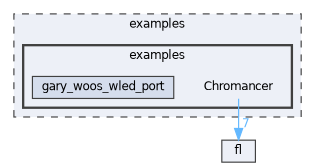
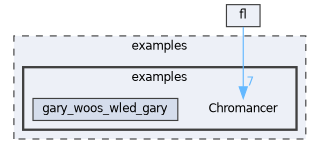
node "gary_woos_wled_port": label "gary_woos_wled_port" -> "gary_woos_wled_gary"
edge "Chromancer" -> "fl": reversed
